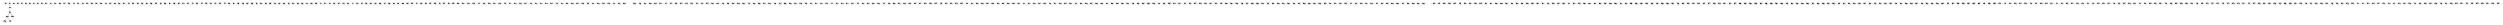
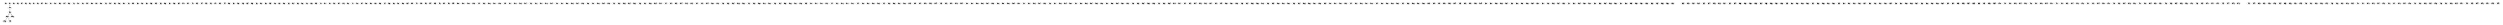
node "id_134": added
node "id_289": added
node "id_338": removed
node "id_447": removed
